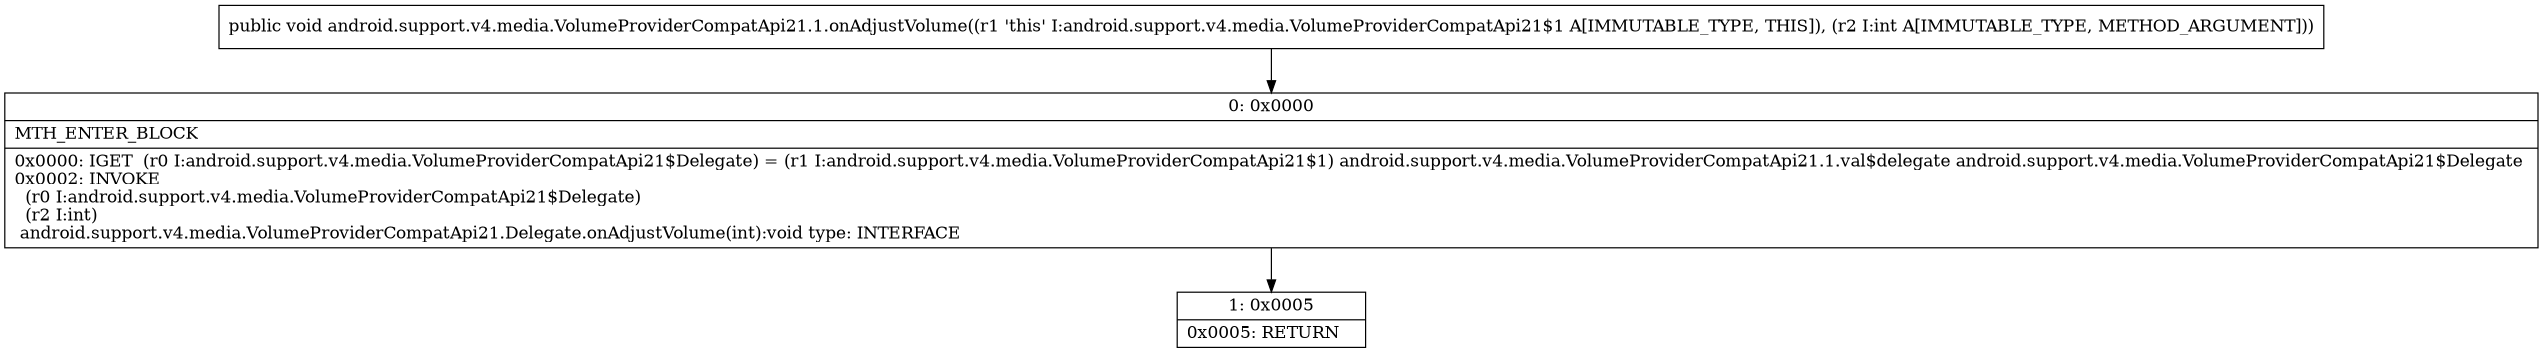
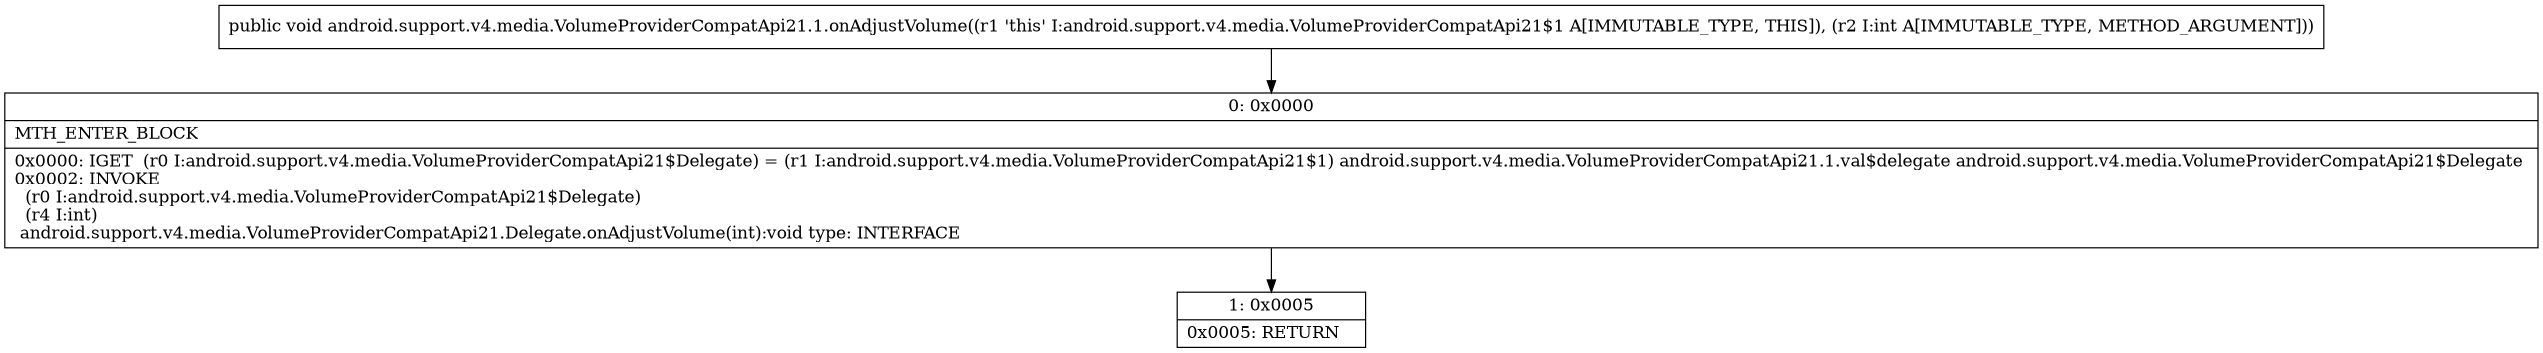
node "0: 0x0000": text "(r2 I:int)" -> "(r4 I:int)"
